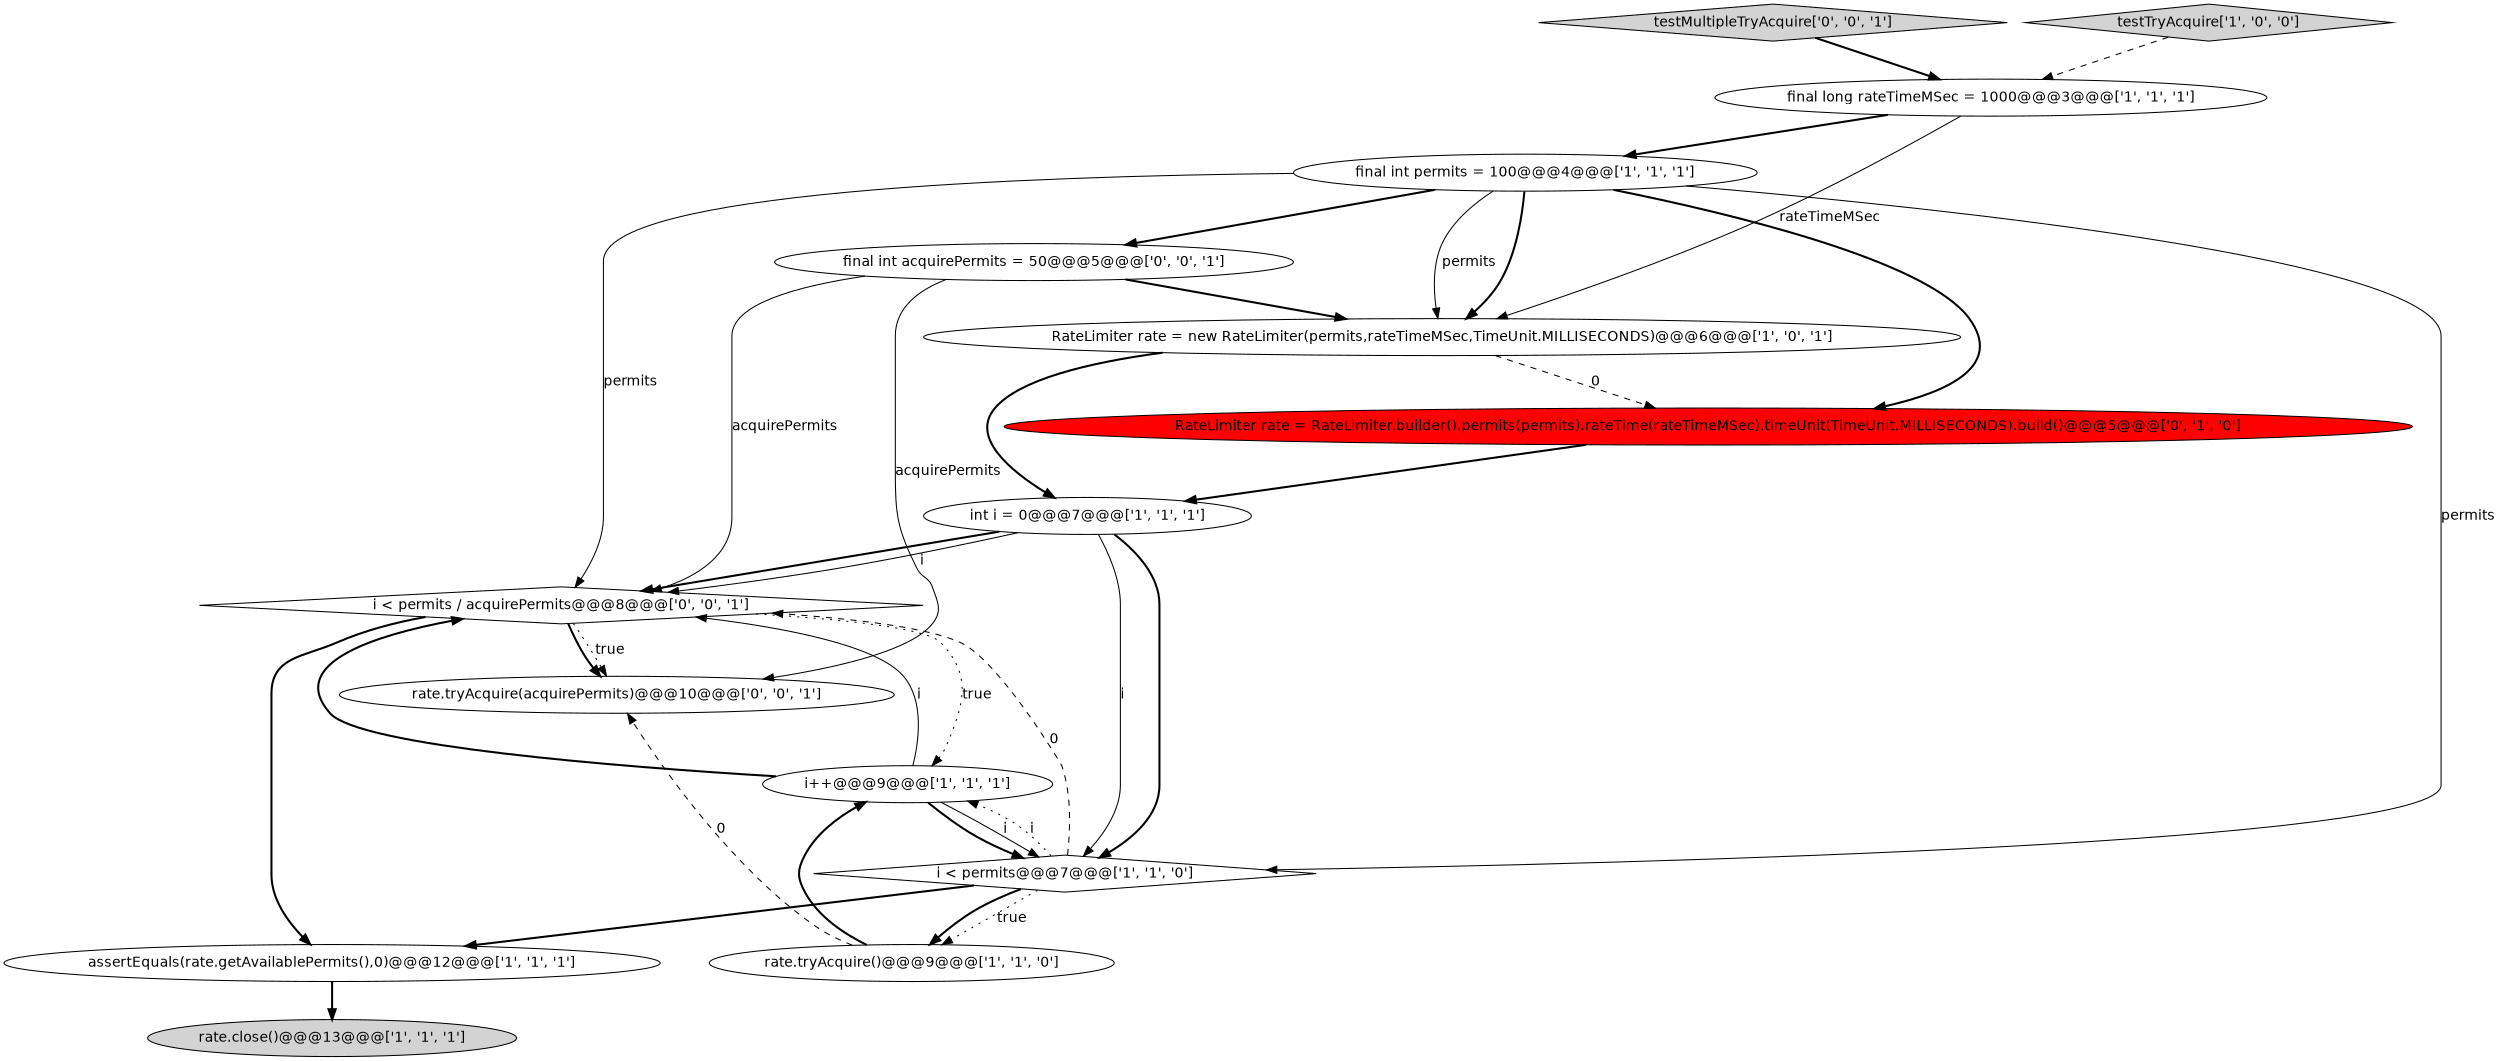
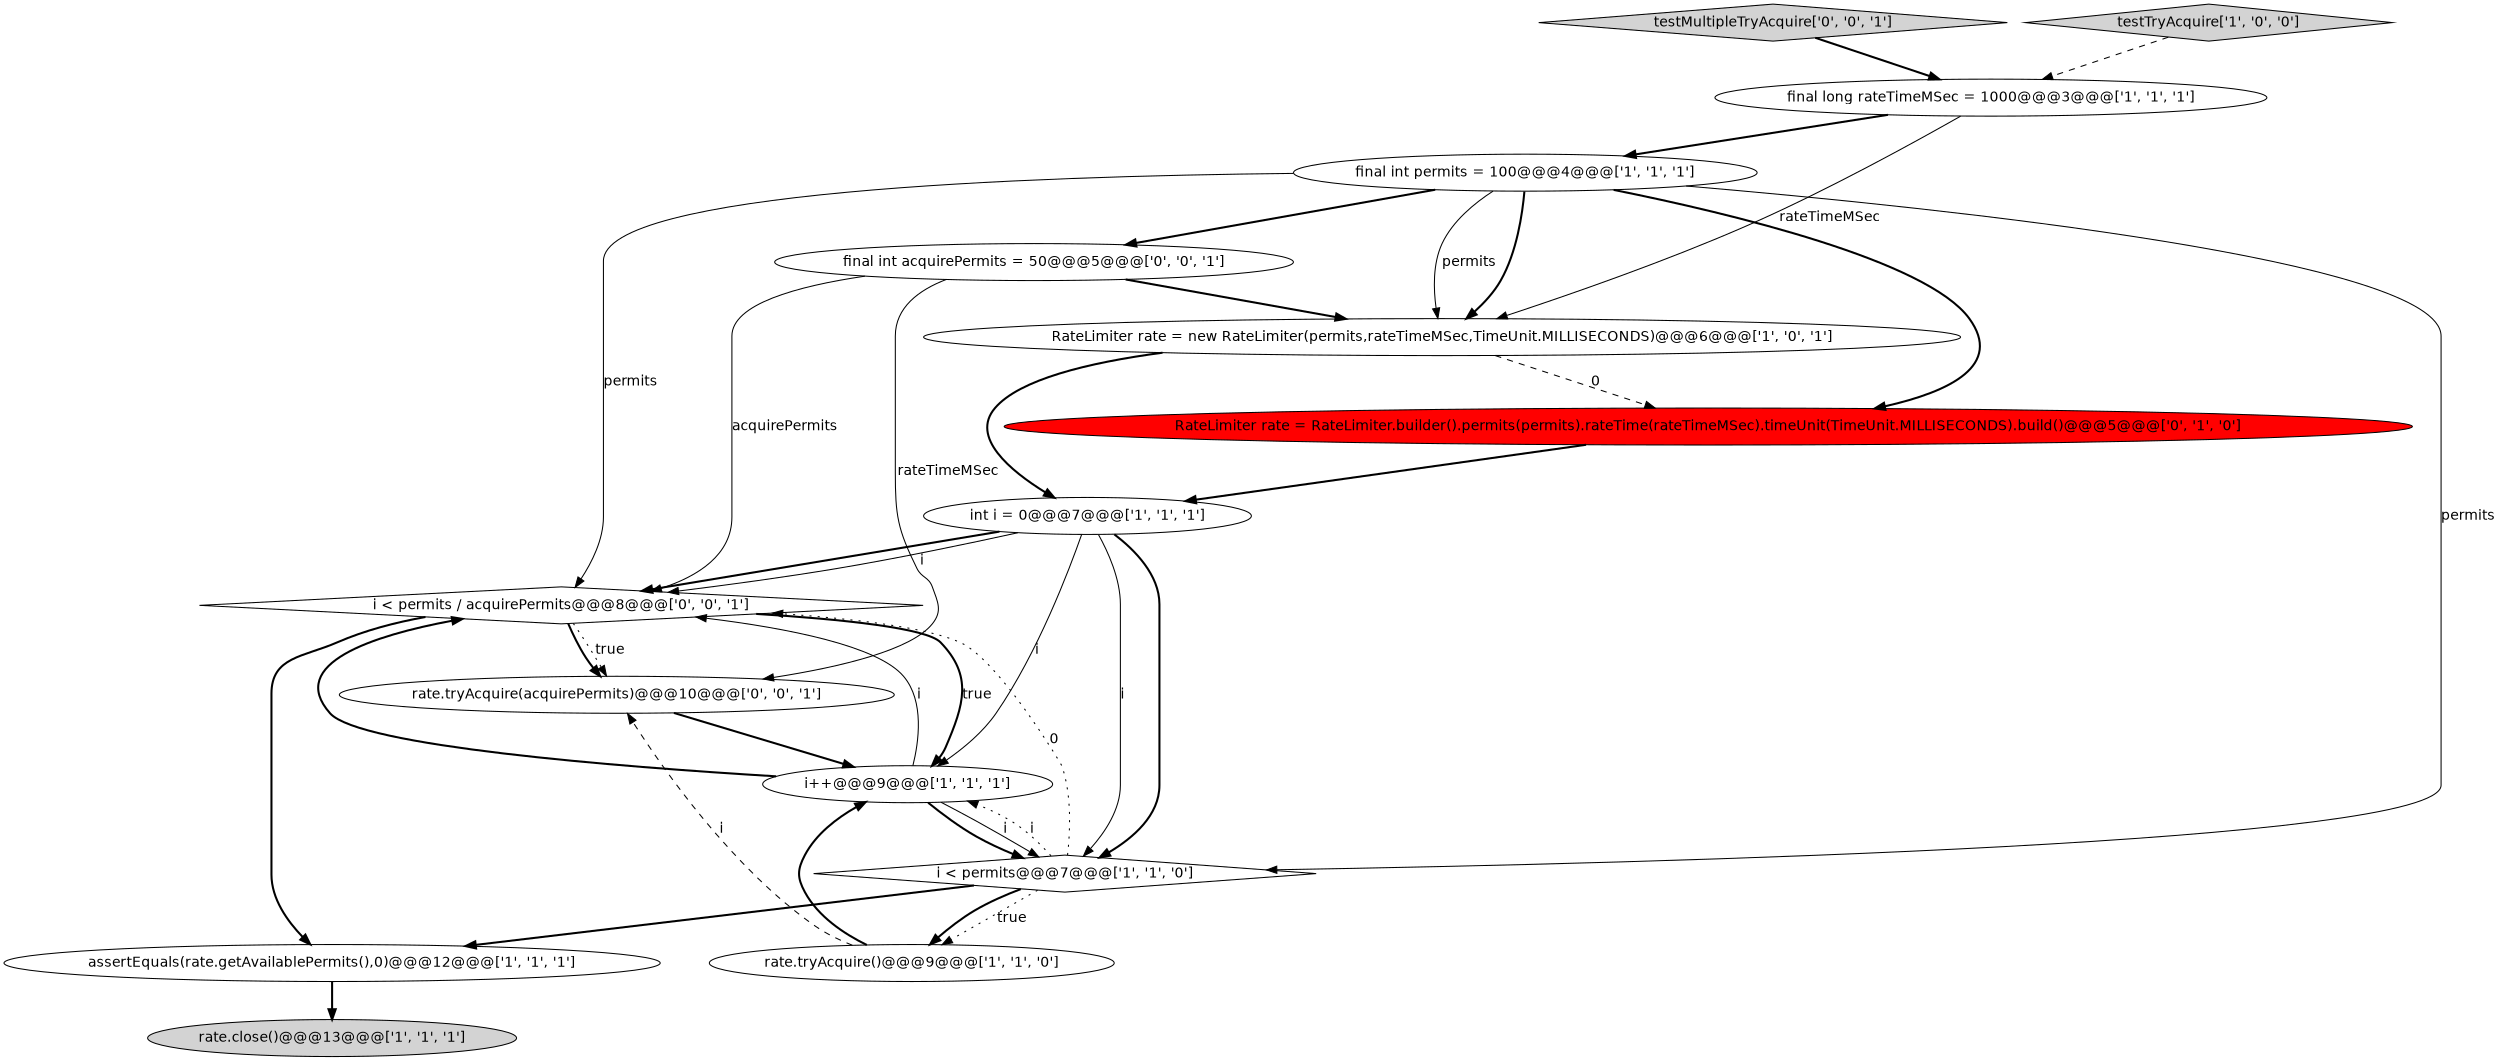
edge "final int acquirePermits = 50@@@5@@@['0', '0', '1']" -> "rate.tryAcquire(acquirePermits)@@@10@@@['0', '0', '1']": label "acquirePermits" -> "rateTimeMSec"
edge "i < permits / acquirePermits@@@8@@@['0', '0', '1']" -> "i++@@@9@@@['1', '1', '1']": style dotted -> bold
edge "int i = 0@@@7@@@['1', '1', '1']" -> "i++@@@9@@@['1', '1', '1']": added, label "i"
edge "i < permits@@@7@@@['1', '1', '0']" -> "i < permits / acquirePermits@@@8@@@['0', '0', '1']": style dashed -> dotted
edge "rate.tryAcquire(acquirePermits)@@@10@@@['0', '0', '1']" -> "i++@@@9@@@['1', '1', '1']": added
edge "rate.tryAcquire()@@@9@@@['1', '1', '0']" -> "rate.tryAcquire(acquirePermits)@@@10@@@['0', '0', '1']": label "0" -> "i"
